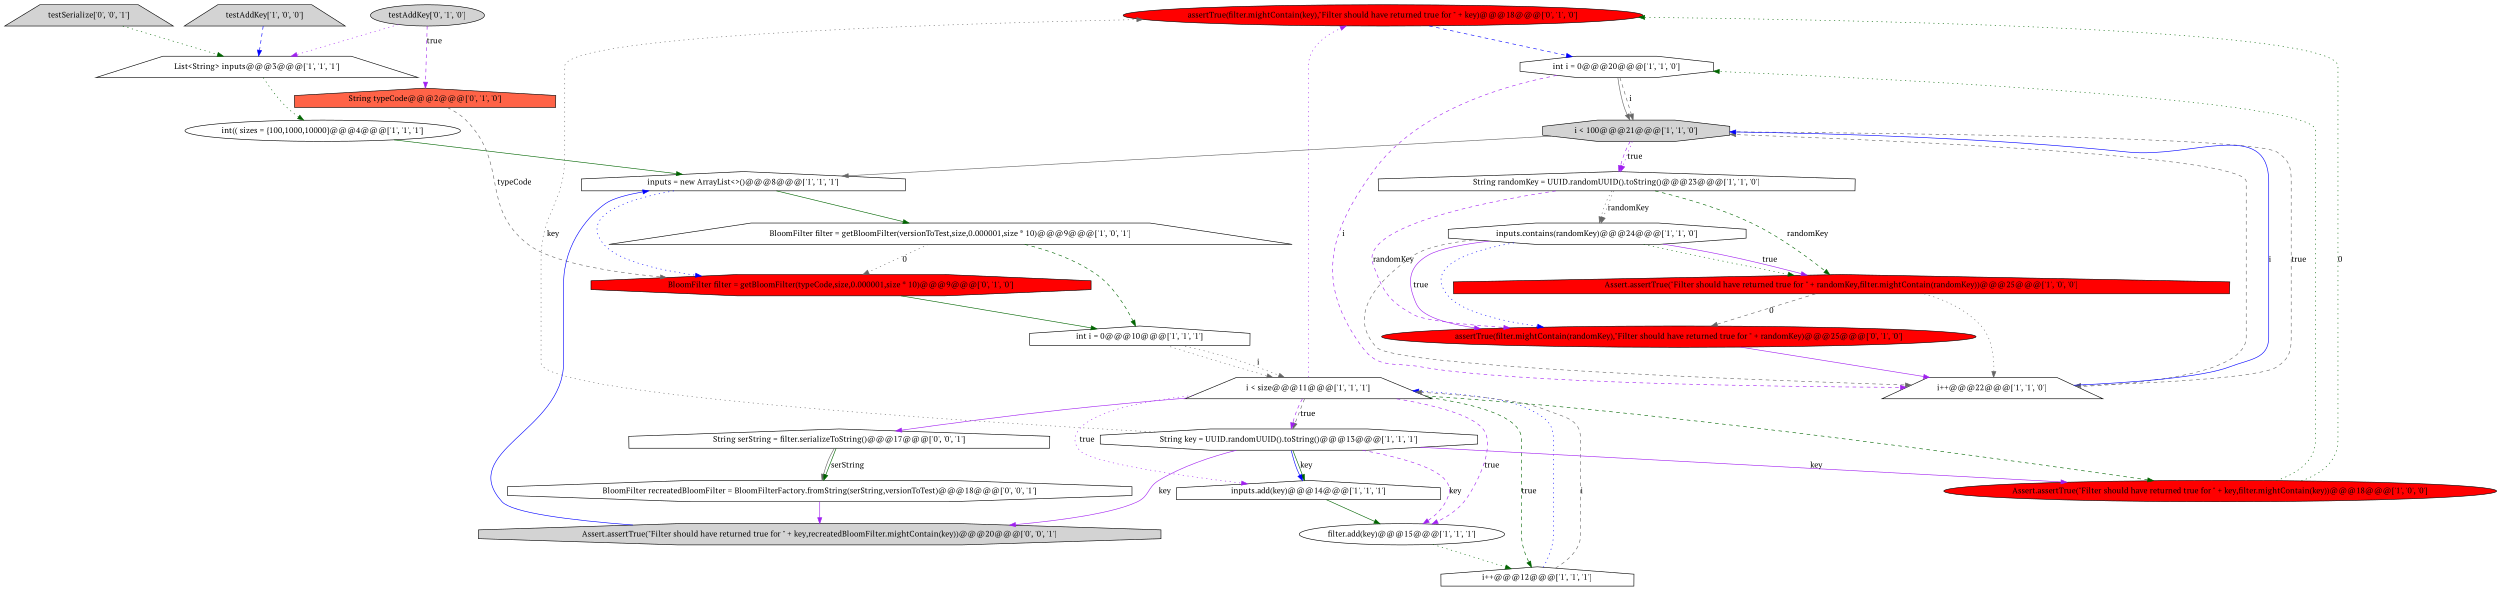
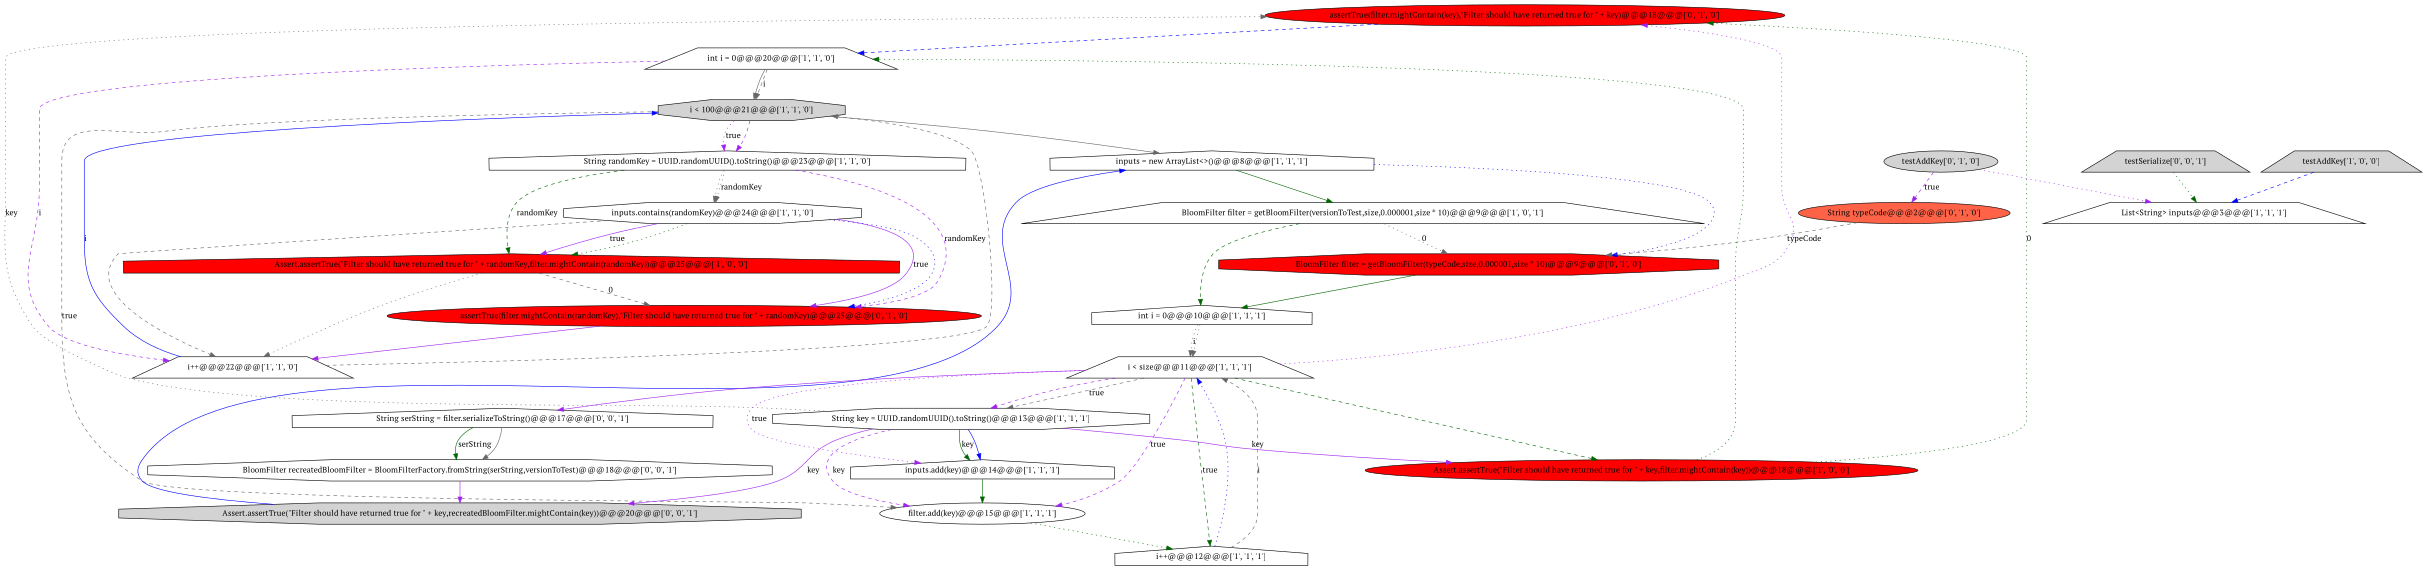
node "int i = 0@@@20@@@['1', '1', '0']": shape octagon -> trapezium
node "String typeCode@@@2@@@['0', '1', '0']": shape house -> ellipse
node "int(( sizes = {100,1000,10000}@@@4@@@['1', '1', '1']": removed
edge "i < 100@@@21@@@['1', '1', '0']" -> "i++@@@22@@@['1', '1', '0']": now "i < 100@@@21@@@['1', '1', '0']" -> "filter.add(key)@@@15@@@['1', '1', '1']"
